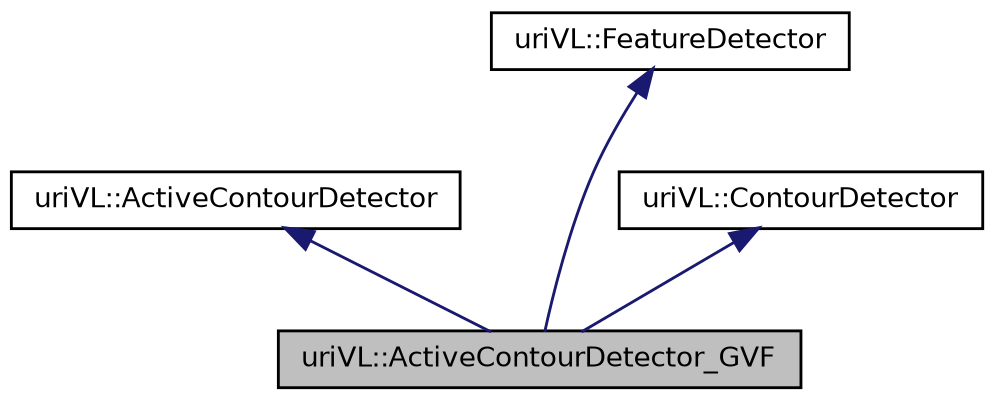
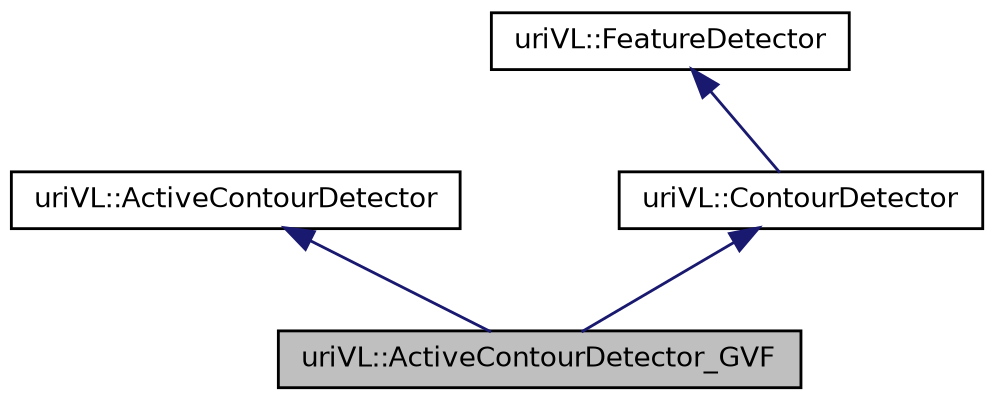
edge "uriVL::ActiveContourDetector_GVF" -> "uriVL::FeatureDetector": now "uriVL::ContourDetector" -> "uriVL::FeatureDetector"
